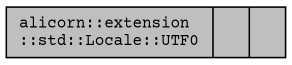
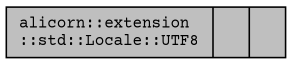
node "alicorn::extension": text "::std::Locale::UTF0" -> "::std::Locale::UTF8"
